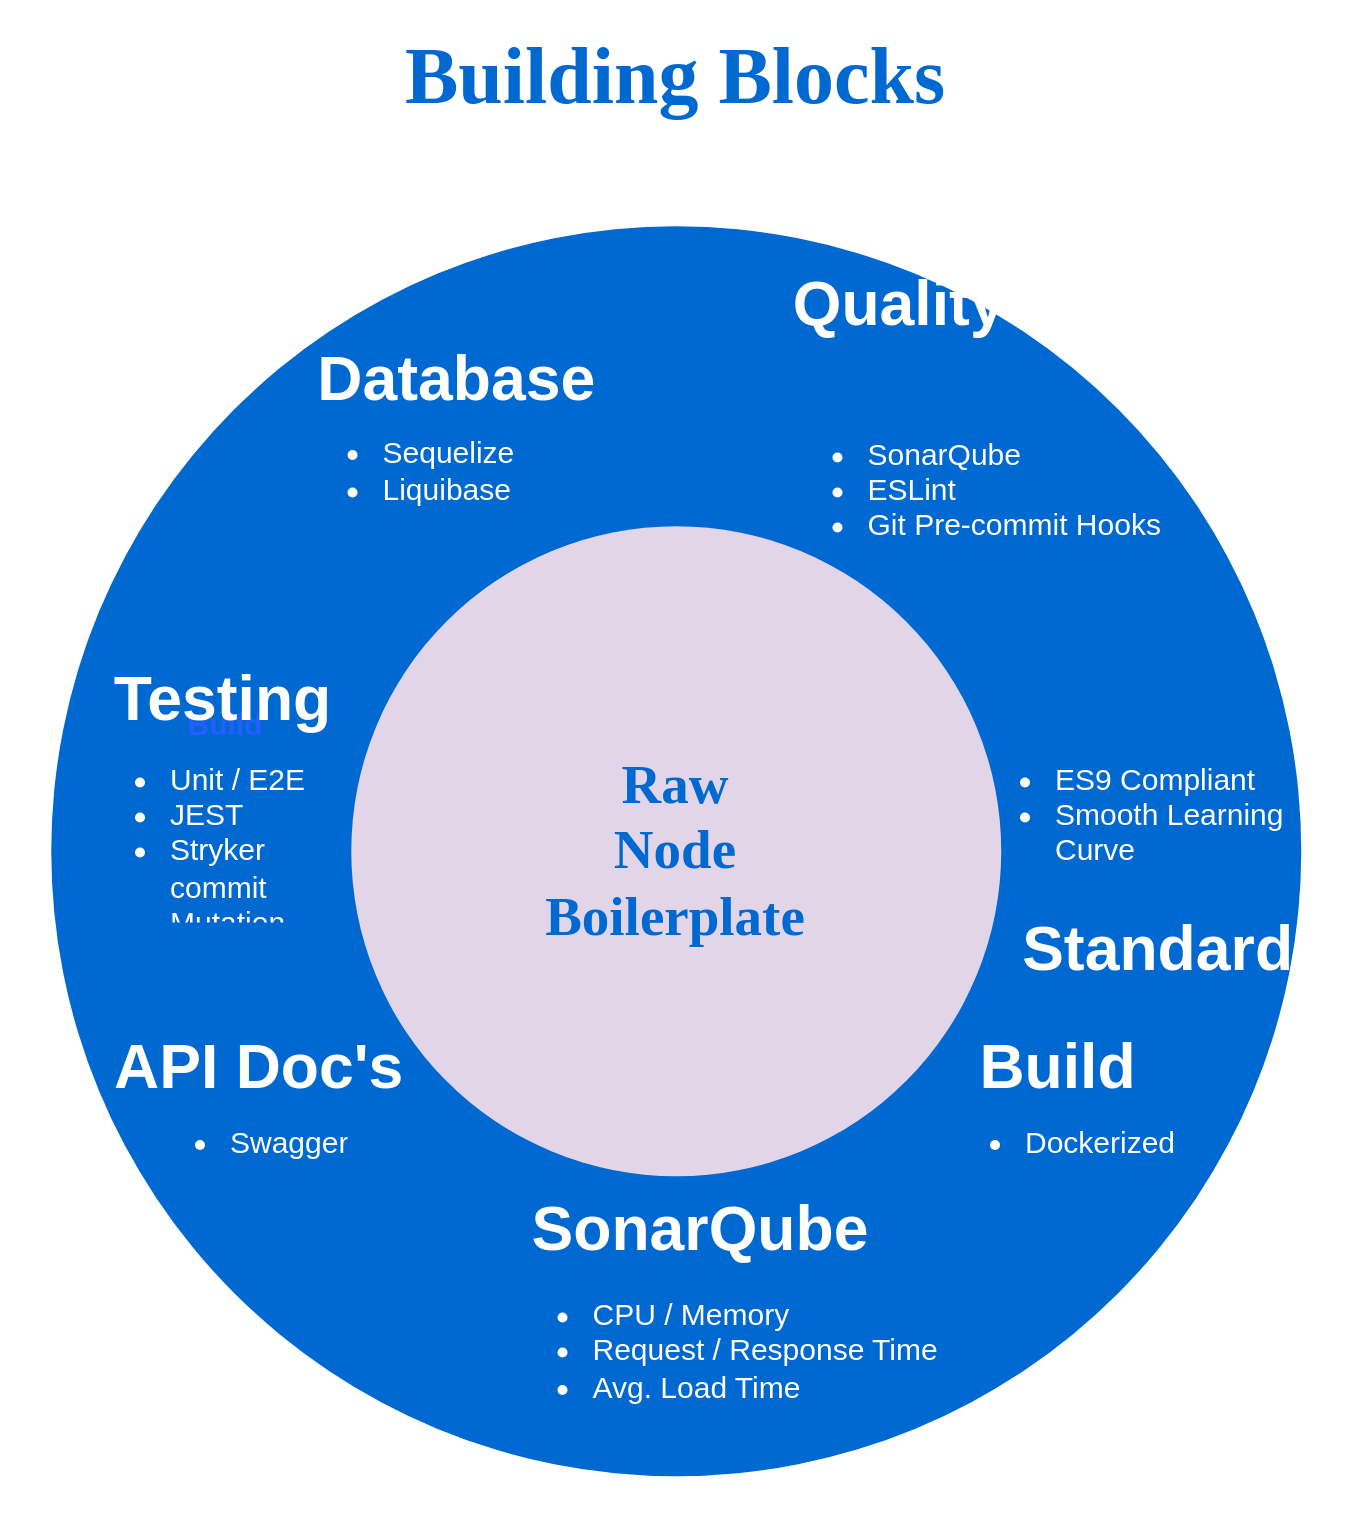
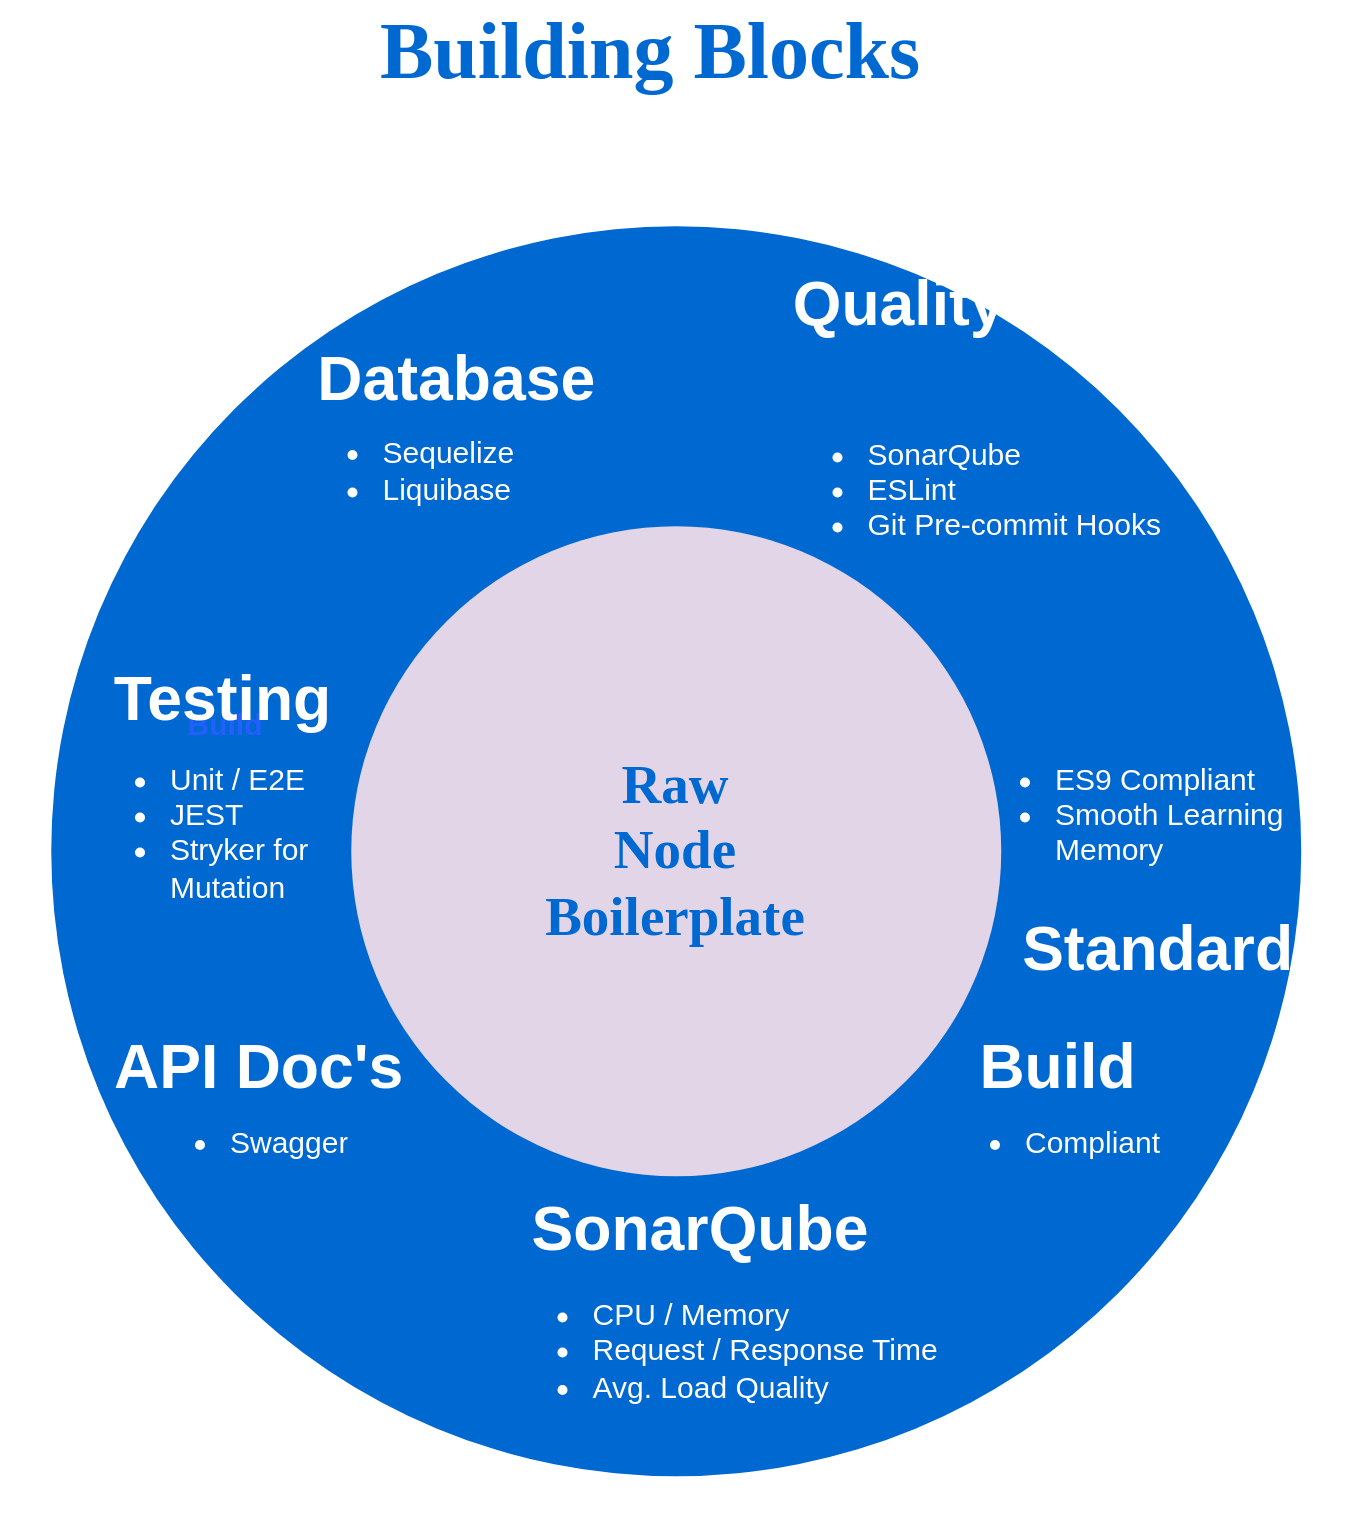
node "Building Blocks": moved (676, 76) -> (651, 51)
node "ES9 Compliant Smooth Learning Curve": label "ES9 Compliant Smooth Learning Curve" -> "ES9 Compliant Smooth Learning Memory"
node "Unit / E2E JEST Stryker commit Mutation": label "Unit / E2E JEST Stryker commit Mutation" -> "Unit / E2E JEST Stryker for Mutation"
node "Dockerized": label "Dockerized" -> "Compliant"
node "CPU / Memory Request / Response Time Avg. Load Time": label "CPU / Memory Request / Response Time Avg. Load Time" -> "CPU / Memory Request / Response Time Avg. Load Quality"
